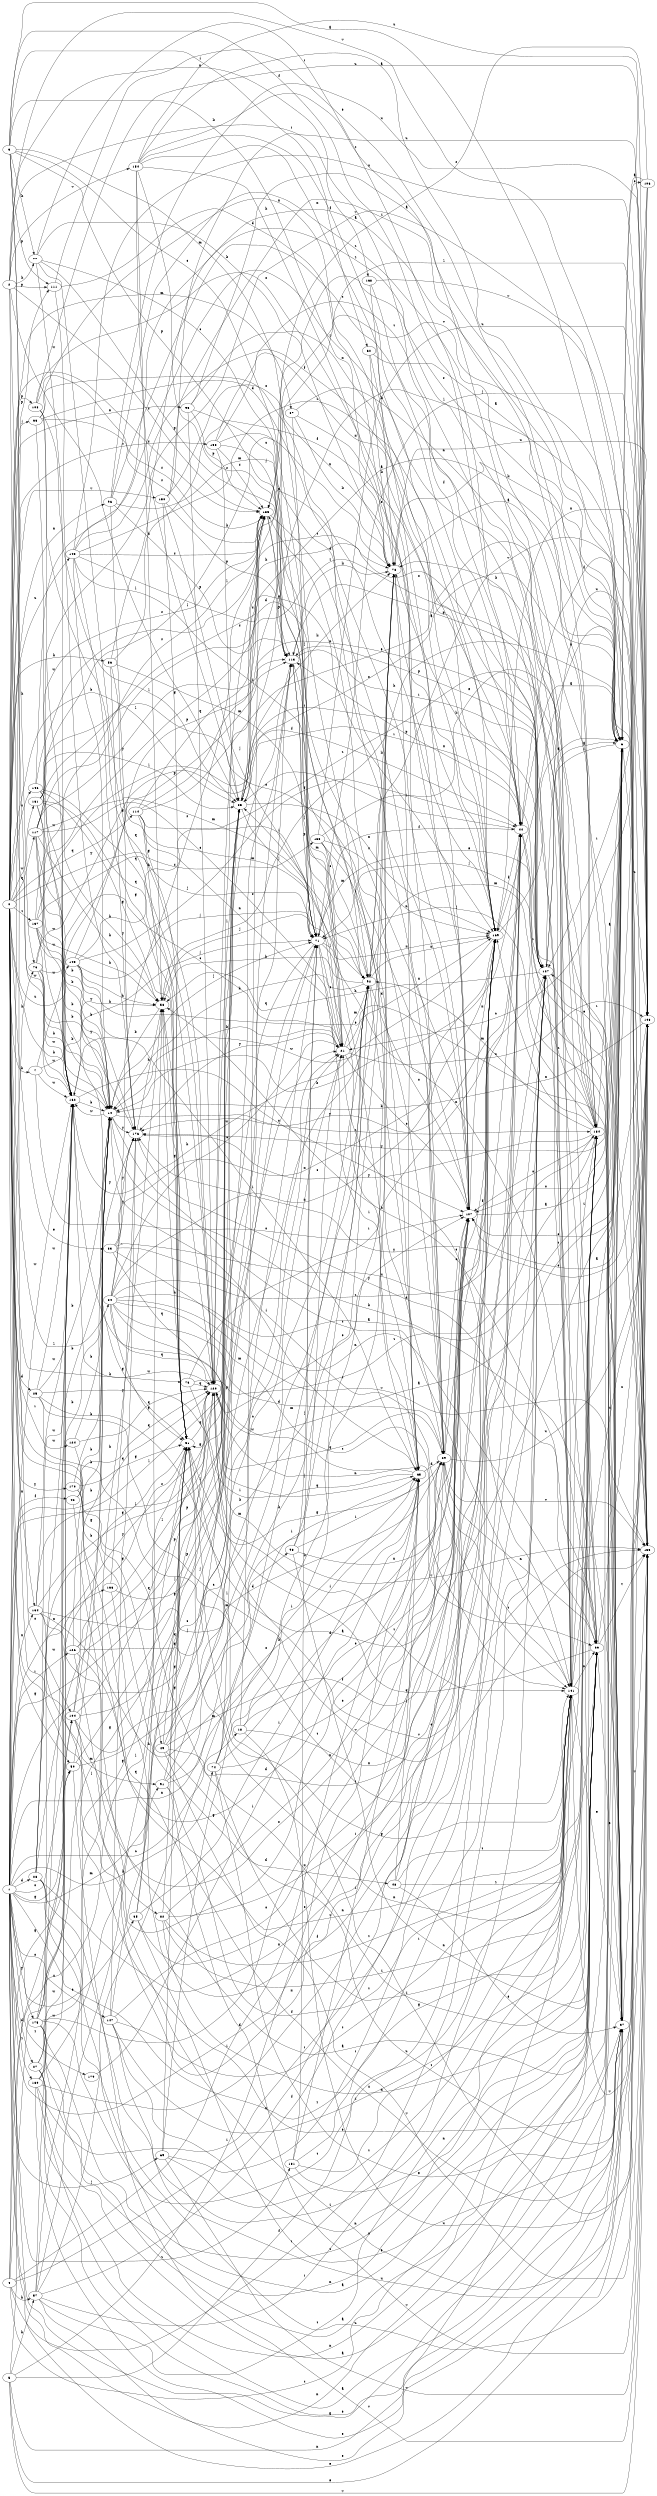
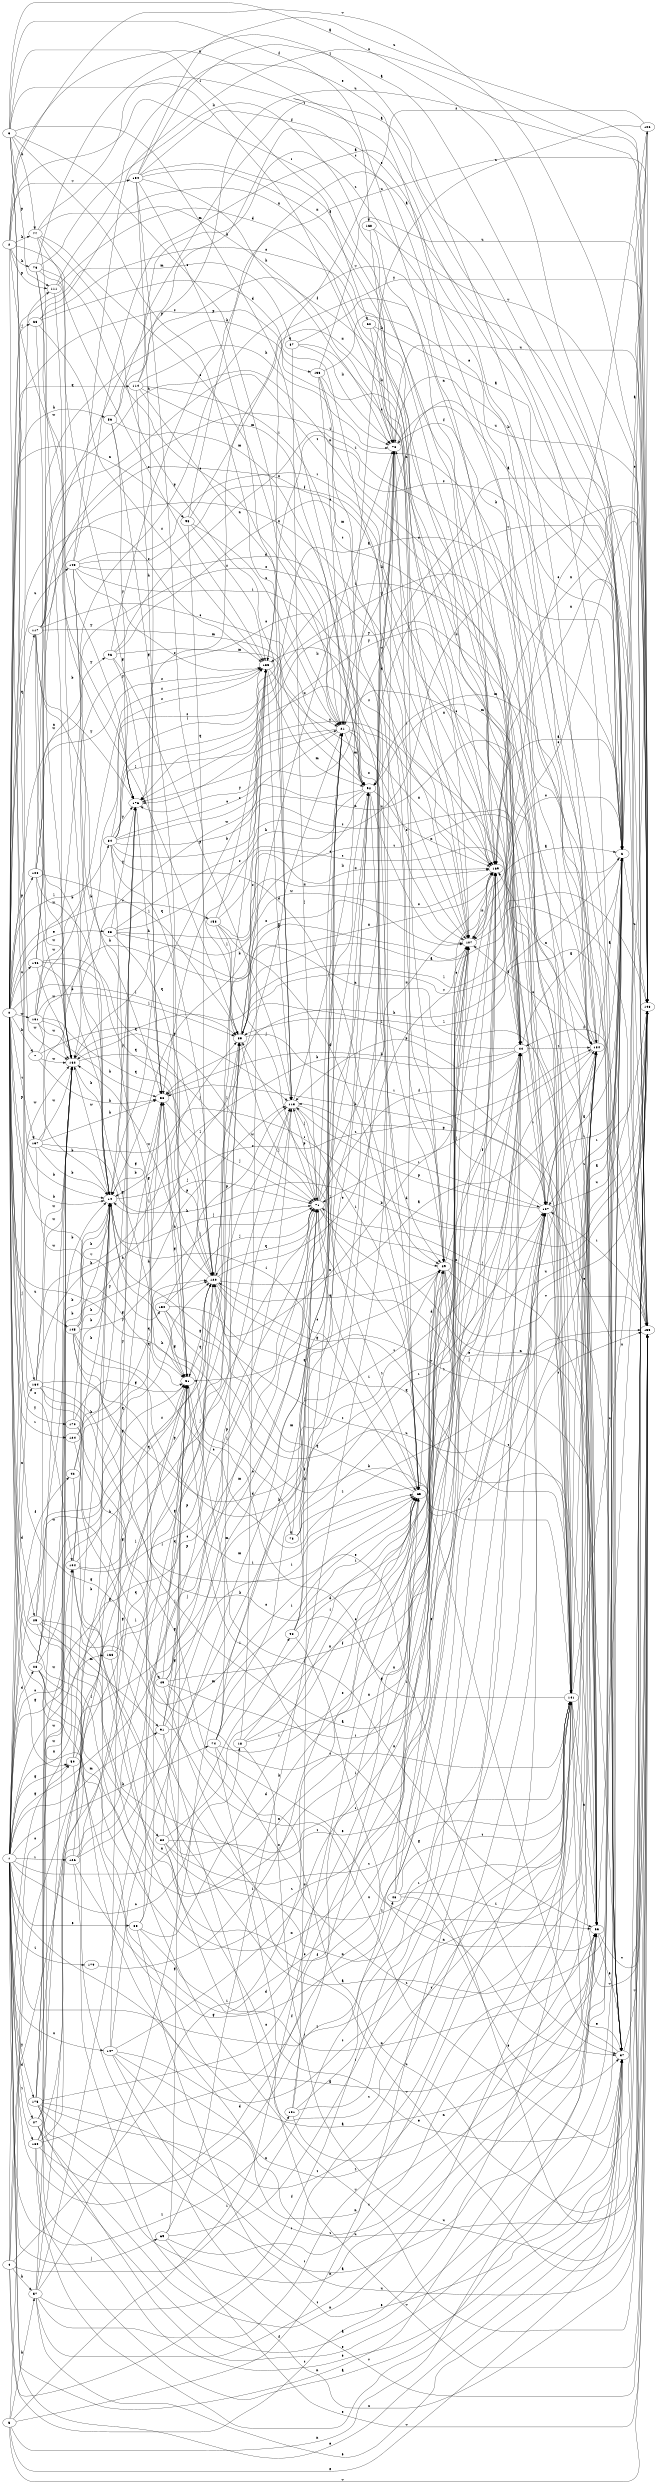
edge "1" -> "76": removed, label "k"
edge "73" -> "120": now "73" -> "71"
edge "0" -> "164": label "x" -> "j"
edge "28" -> "184": now "28" -> "44"
edge "175" -> "37": added, label "e"
